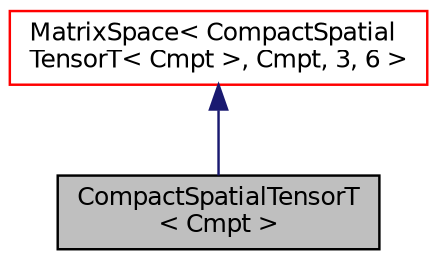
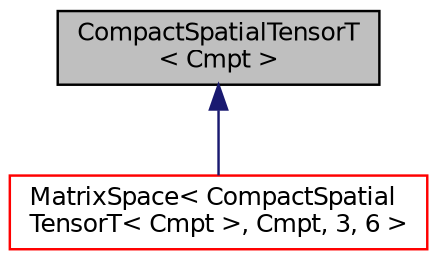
edge "CompactSpatialTensorT < Cmpt >" -> "MatrixSpace< CompactSpatial TensorT< Cmpt >, Cmpt, 3, 6 >": reversed
